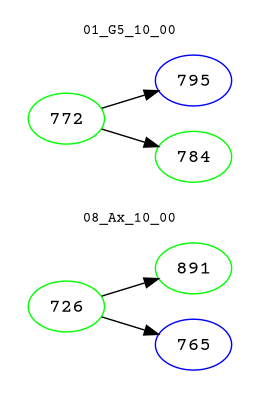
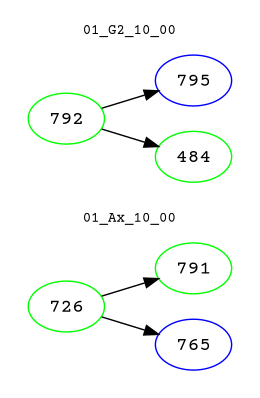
cluster "01_G5_10_00": label "01_G5_10_00" -> "01_G2_10_00"
node "772": label "772" -> "792"
node "784": label "784" -> "484"
cluster "08_Ax_10_00": label "08_Ax_10_00" -> "01_Ax_10_00"
node "891": label "891" -> "791"
